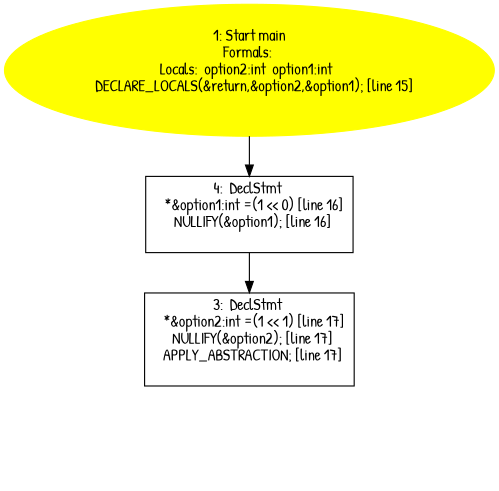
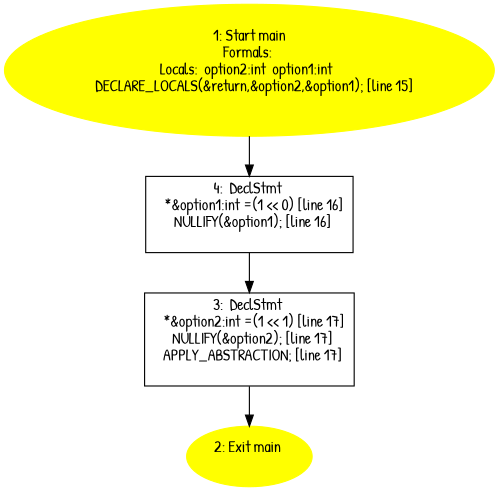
node "2: Exit main": added
